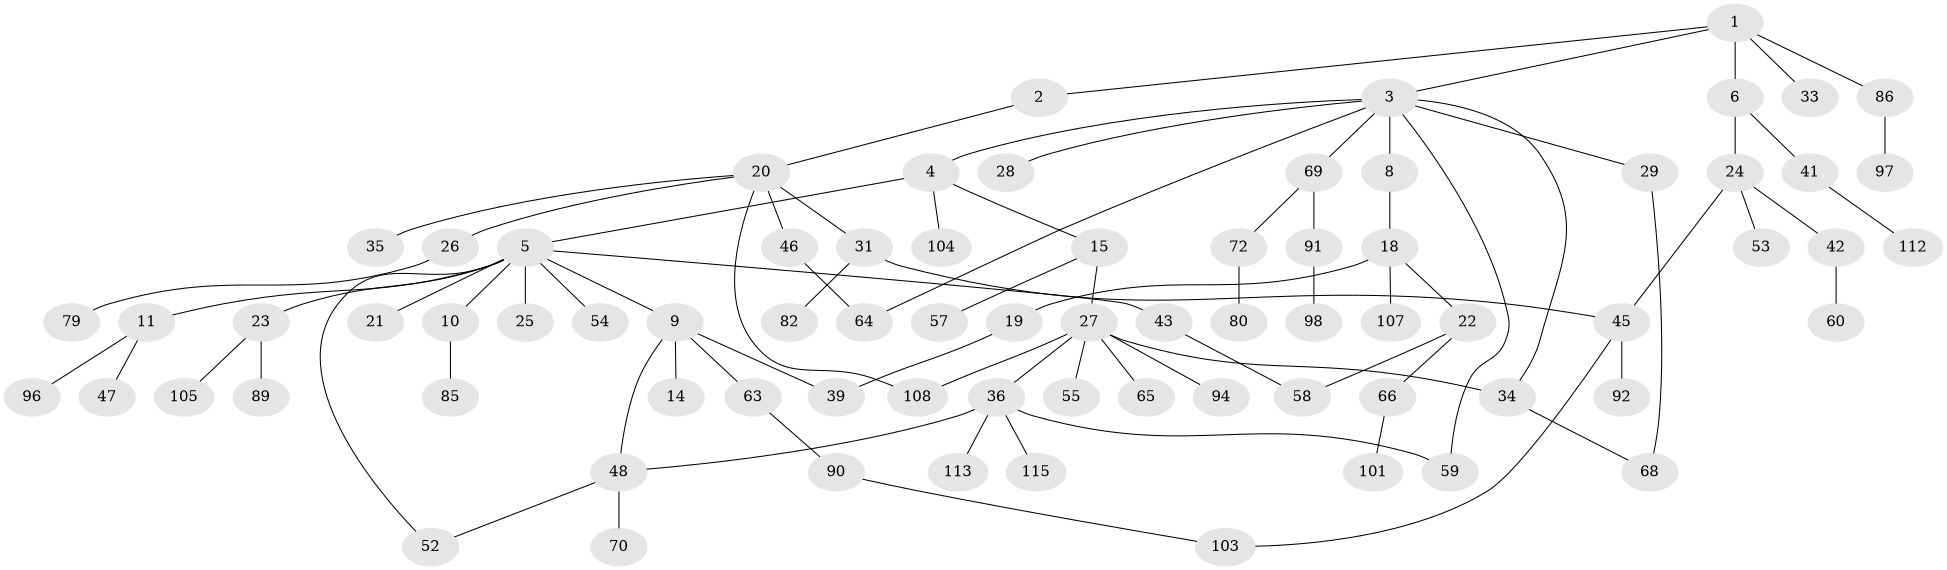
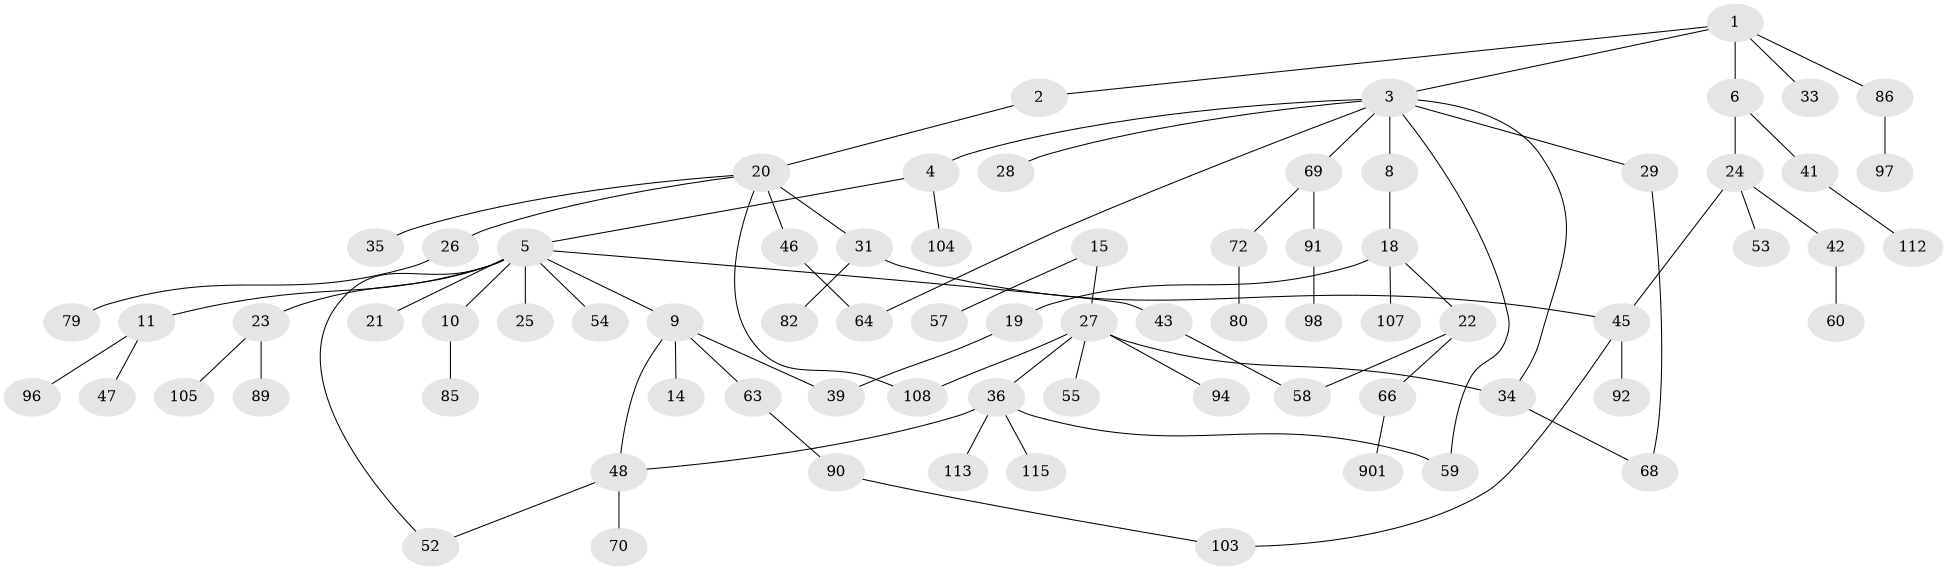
edge "4" -- "15": removed
node "65": removed
node "101": label "101" -> "901"
